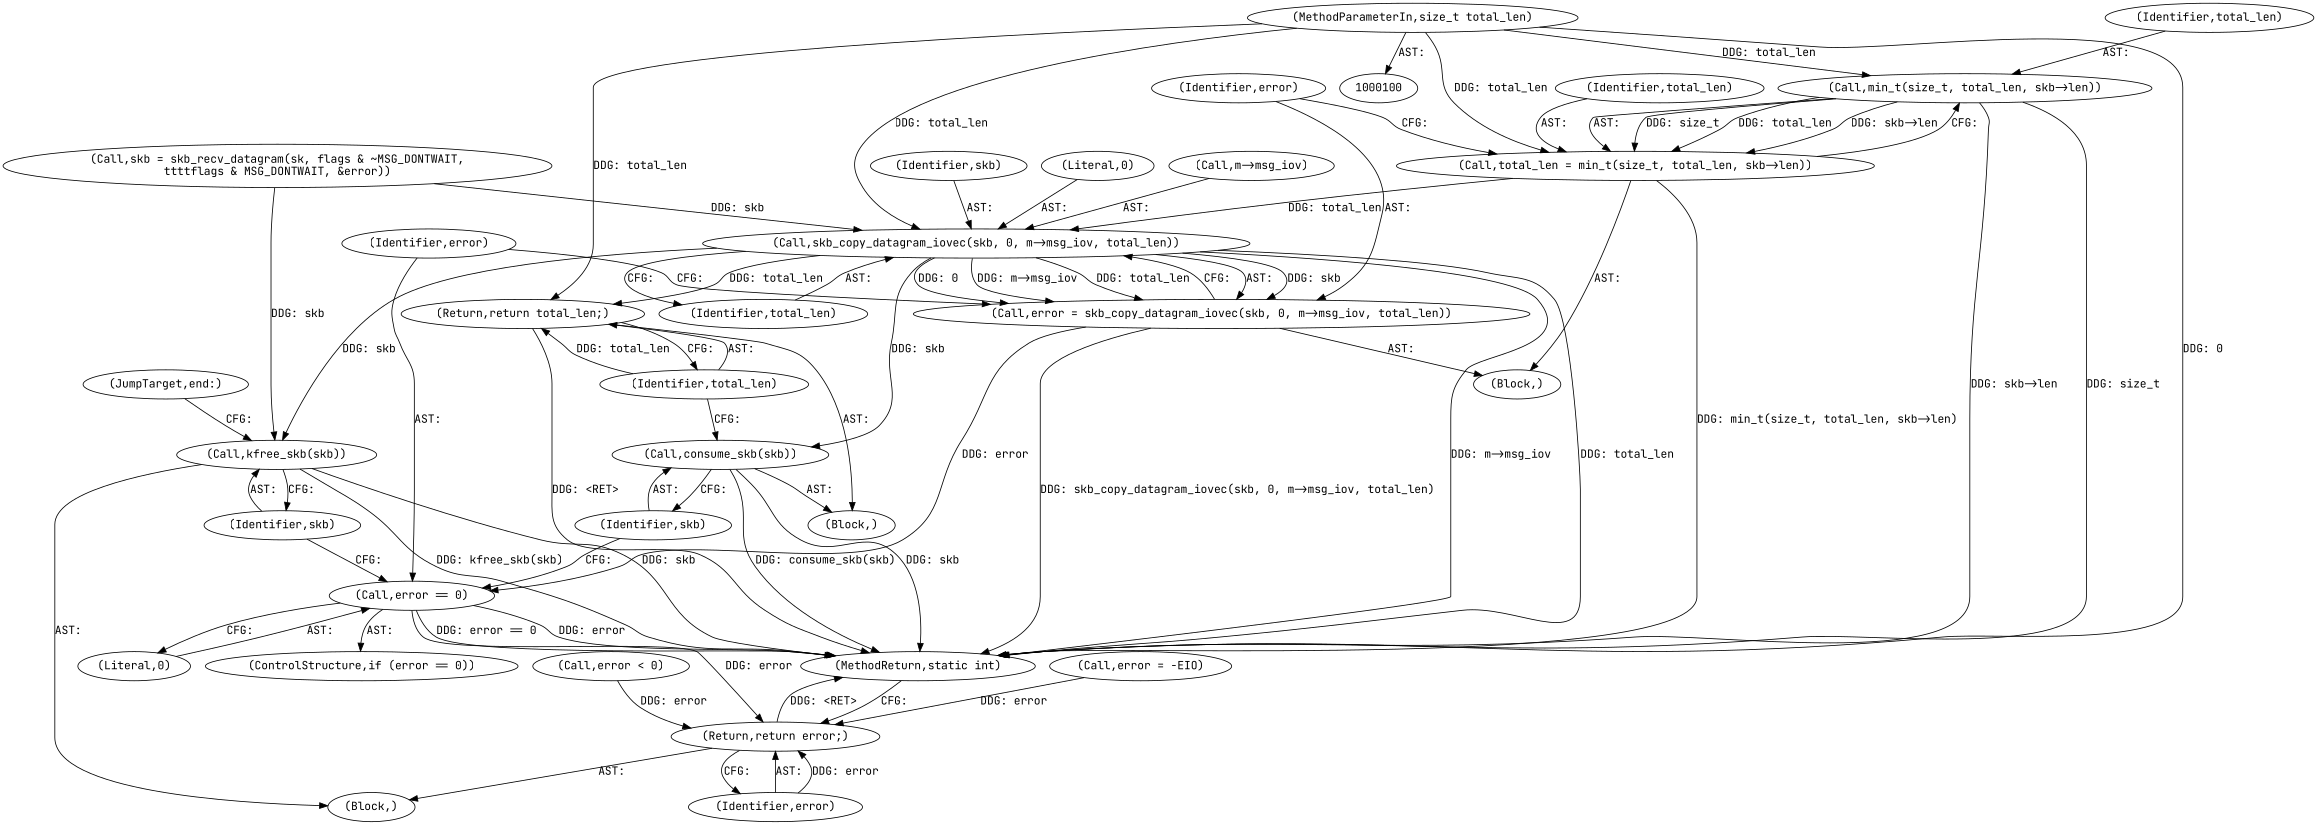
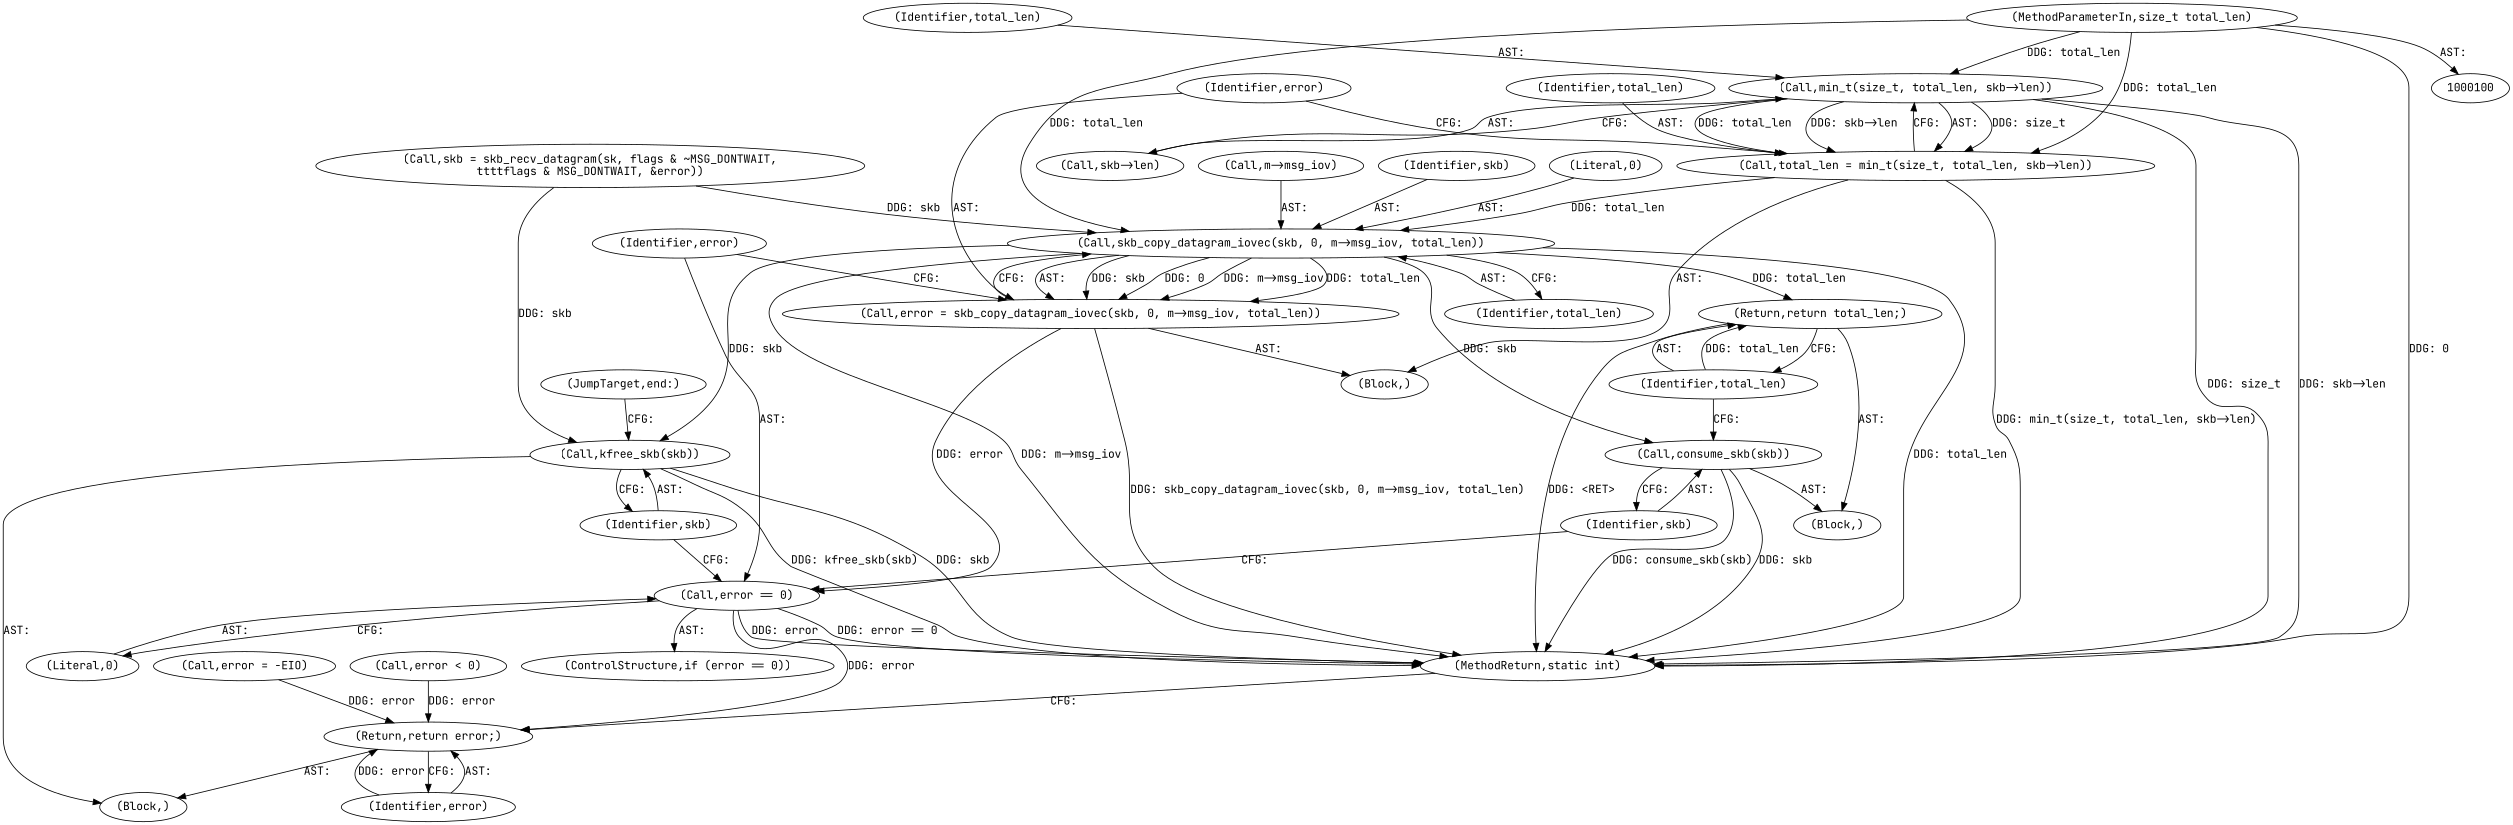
edge "(MethodParameterIn,size_t total_len)" -> "(Return,return total_len;)": removed, label "DDG: total_len"
node "(Call,skb->len)": added
edge "(Return,return error;)" -> "(MethodReturn,static int)": removed, label "DDG: <RET>"
